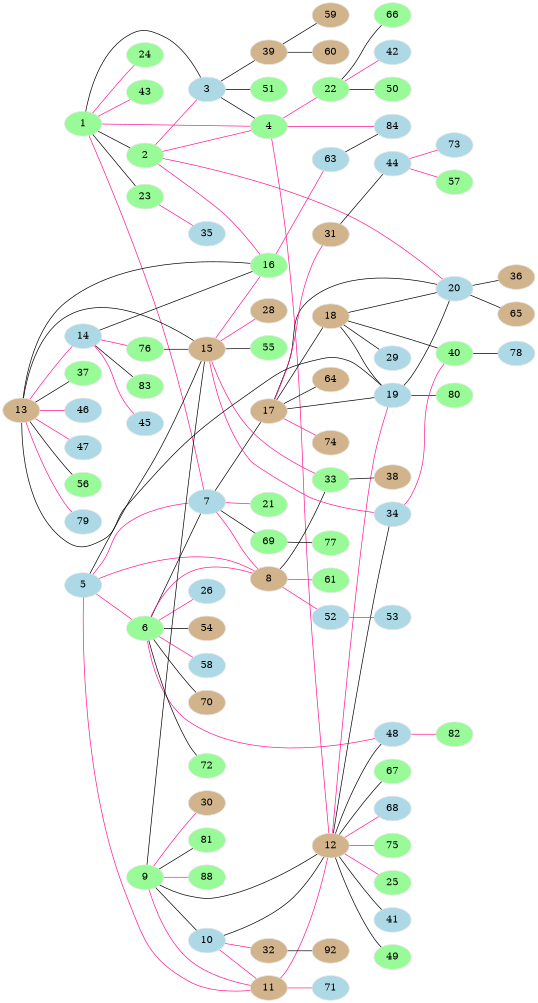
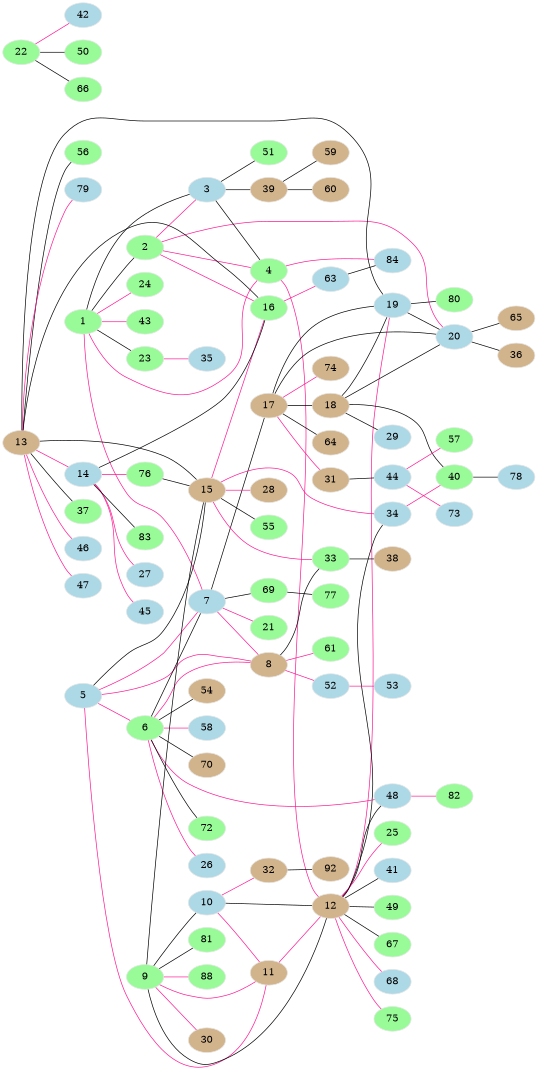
edge "22" -- "4": removed
node "27": added
node "71": removed
